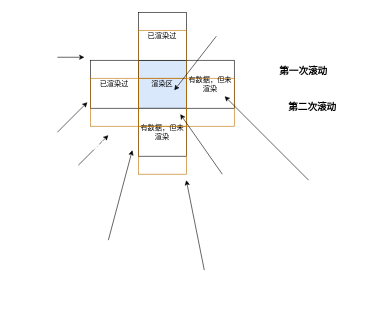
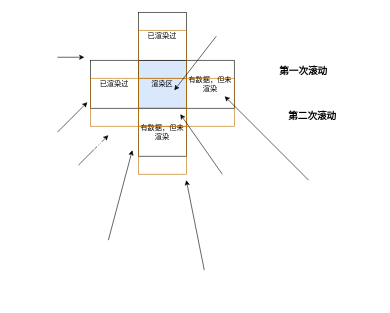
node "第二次滚动": moved (312, 105) -> (312, 114)
node "已渲染过，无需操作": label "已渲染过，无需操作" -> "有数据，无需操作"
